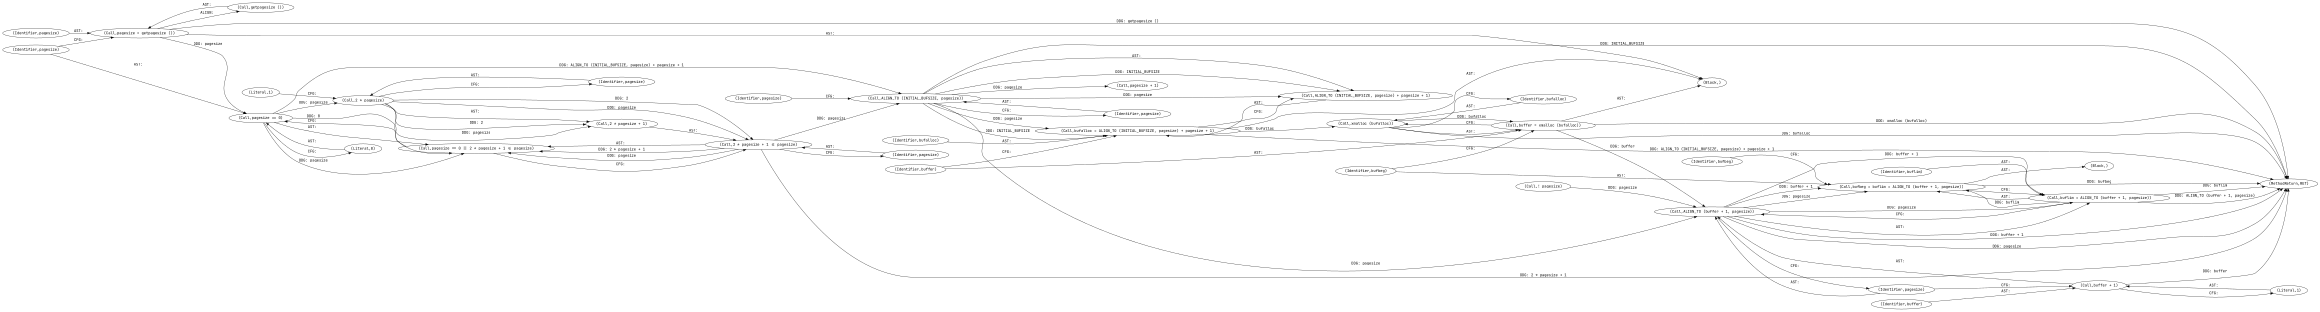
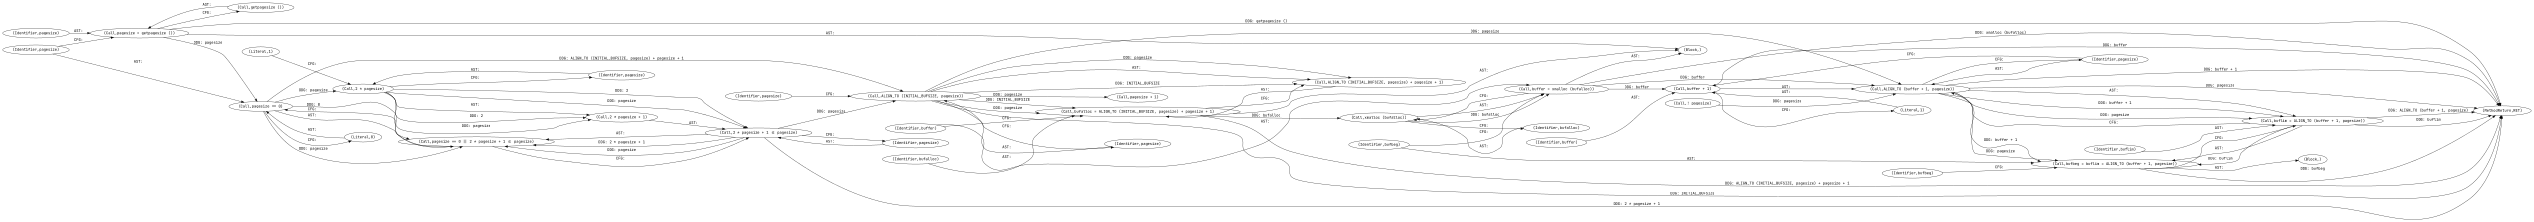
edge "(Call,pagesize = getpagesize ())" -> "(Call,getpagesize ())": label "ALIGN: " -> "CFG: "
edge "(Call,buffer = xmalloc (bufalloc))" -> "(Call,buffer + 1)": added, label "DDG: buffer"
edge "(Call,xmalloc (bufalloc))" -> "(MethodReturn,RET)": removed, label "DDG: bufalloc"
